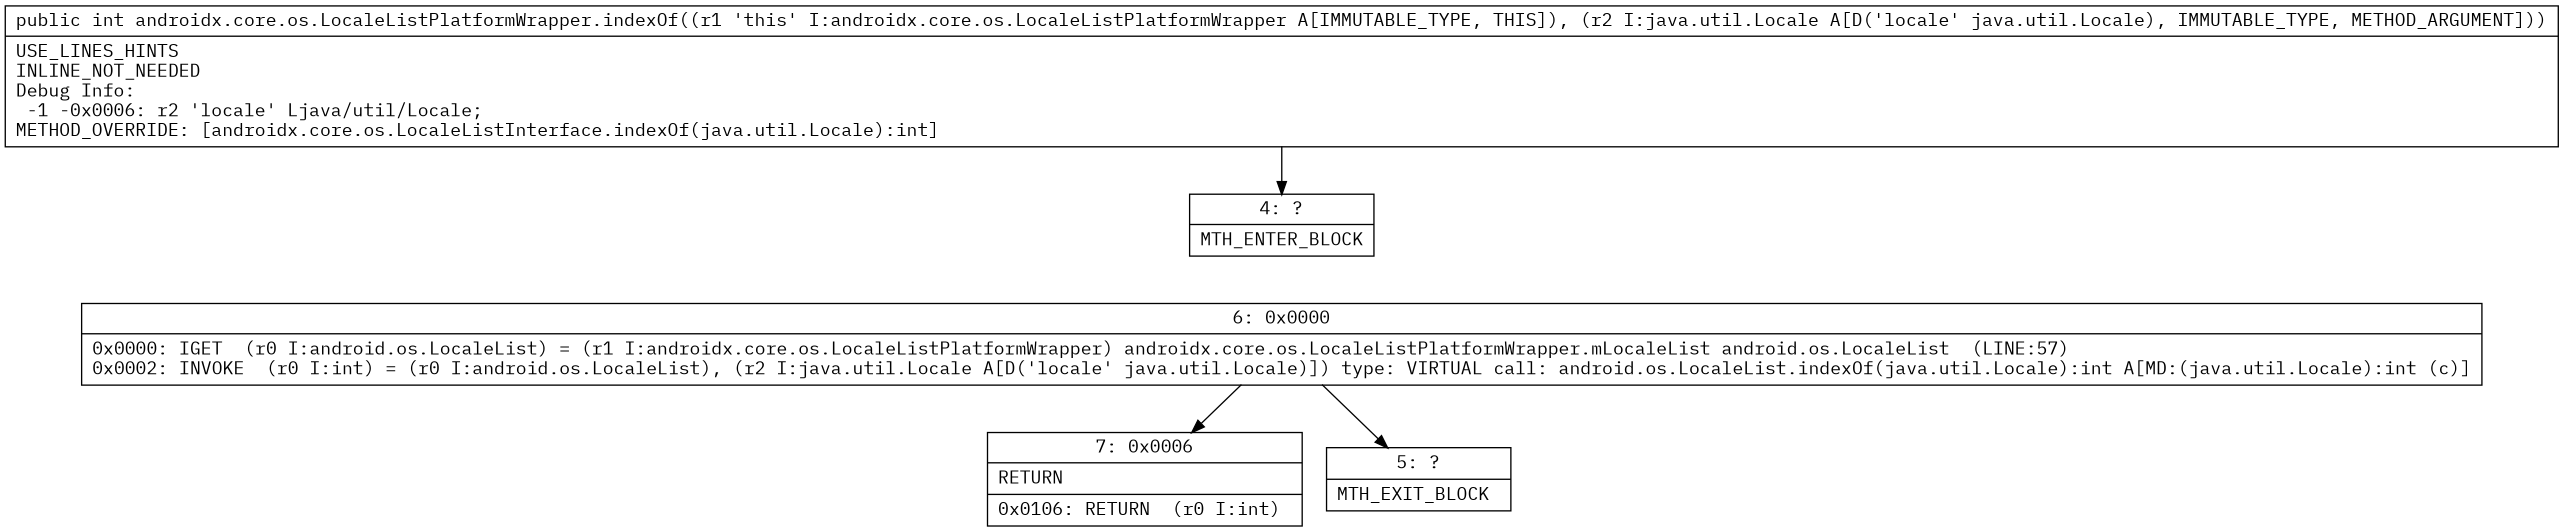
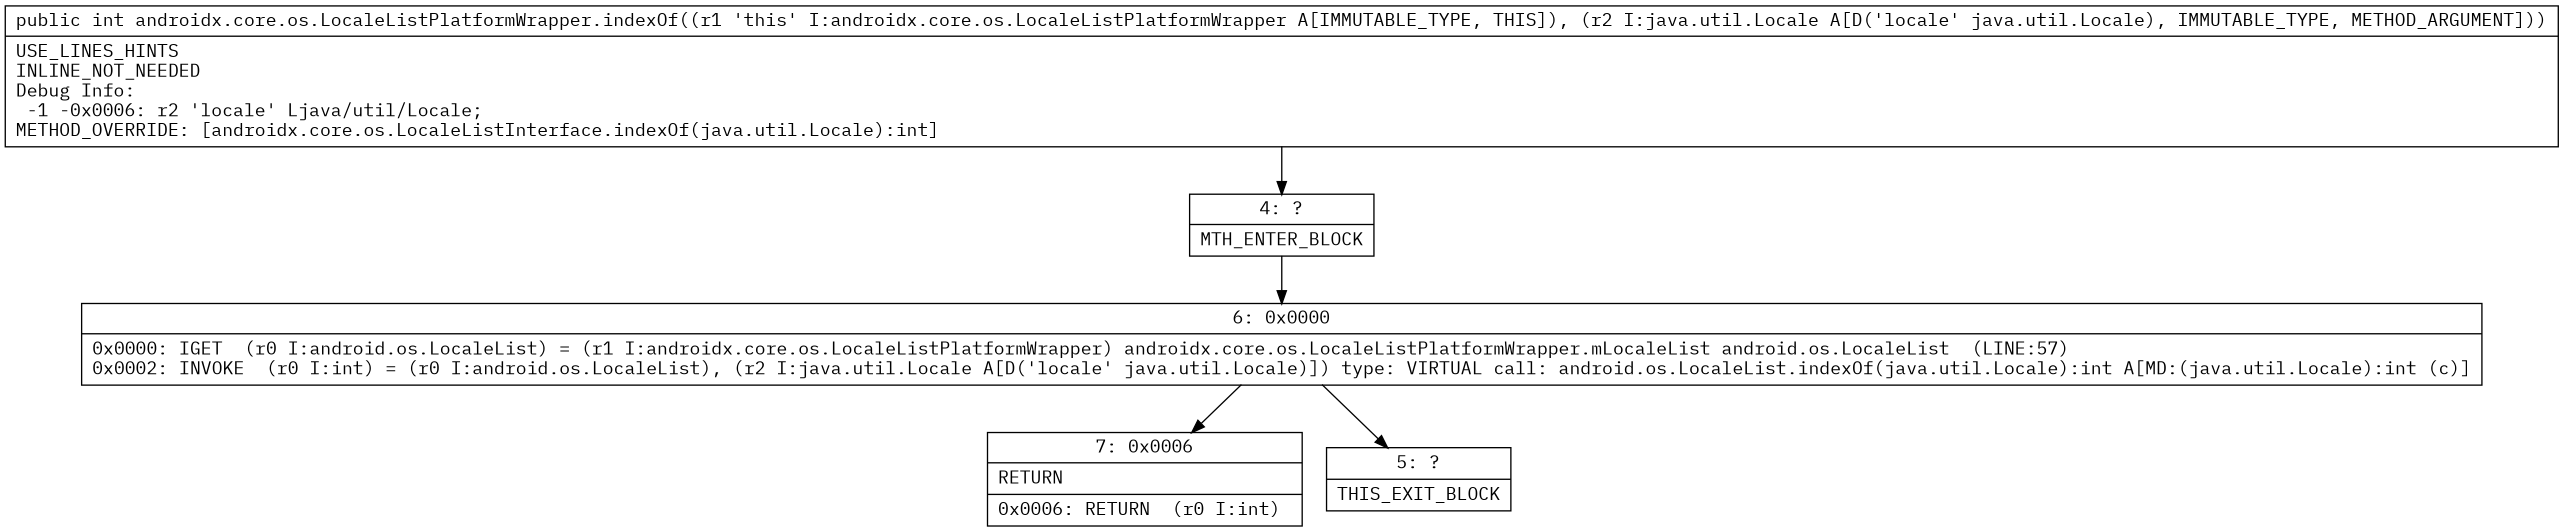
edge "4: ?" -> "6: 0x0000": added
node "5: ?": text "MTH_EXIT_BLOCK" -> "THIS_EXIT_BLOCK"
node "7: 0x0006": text "0x0106: RETURN  (r0 I:int)" -> "0x0006: RETURN  (r0 I:int)"
